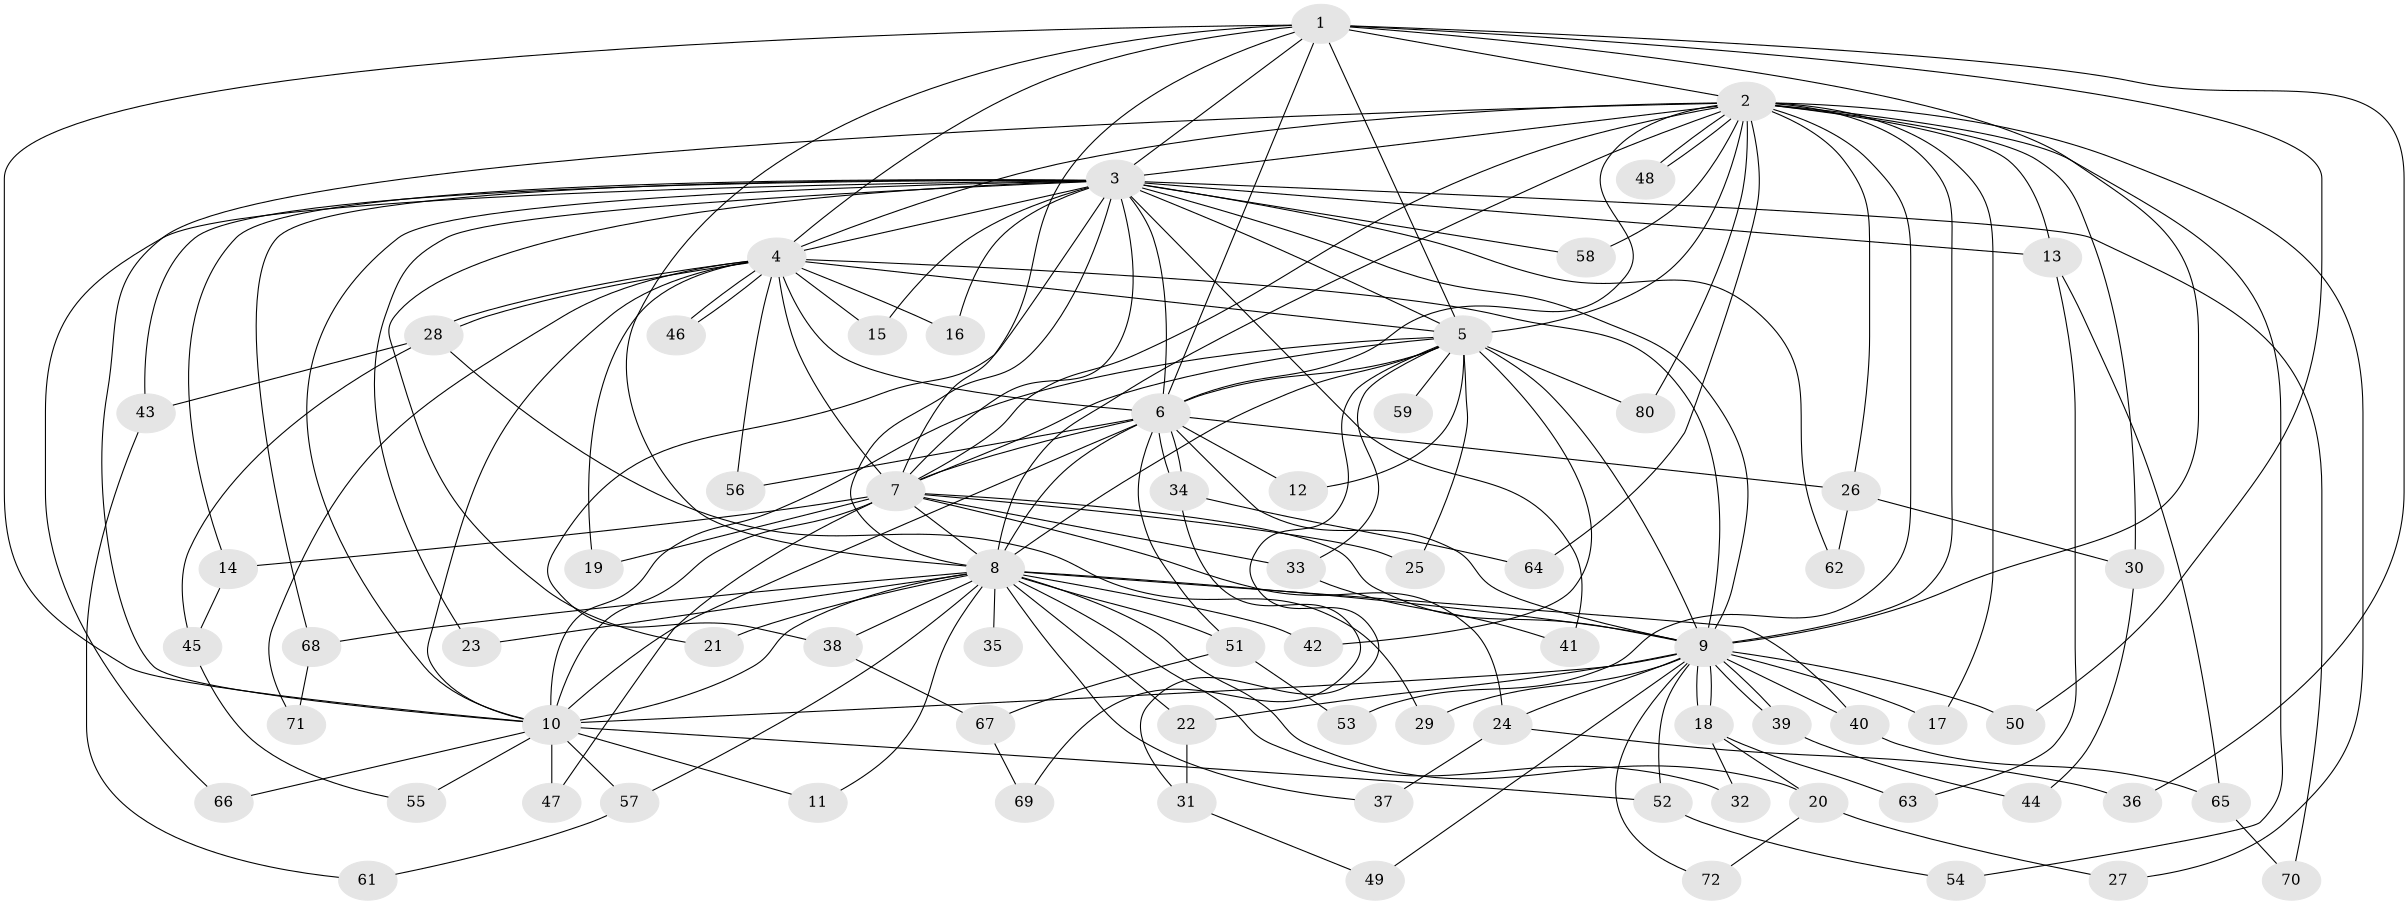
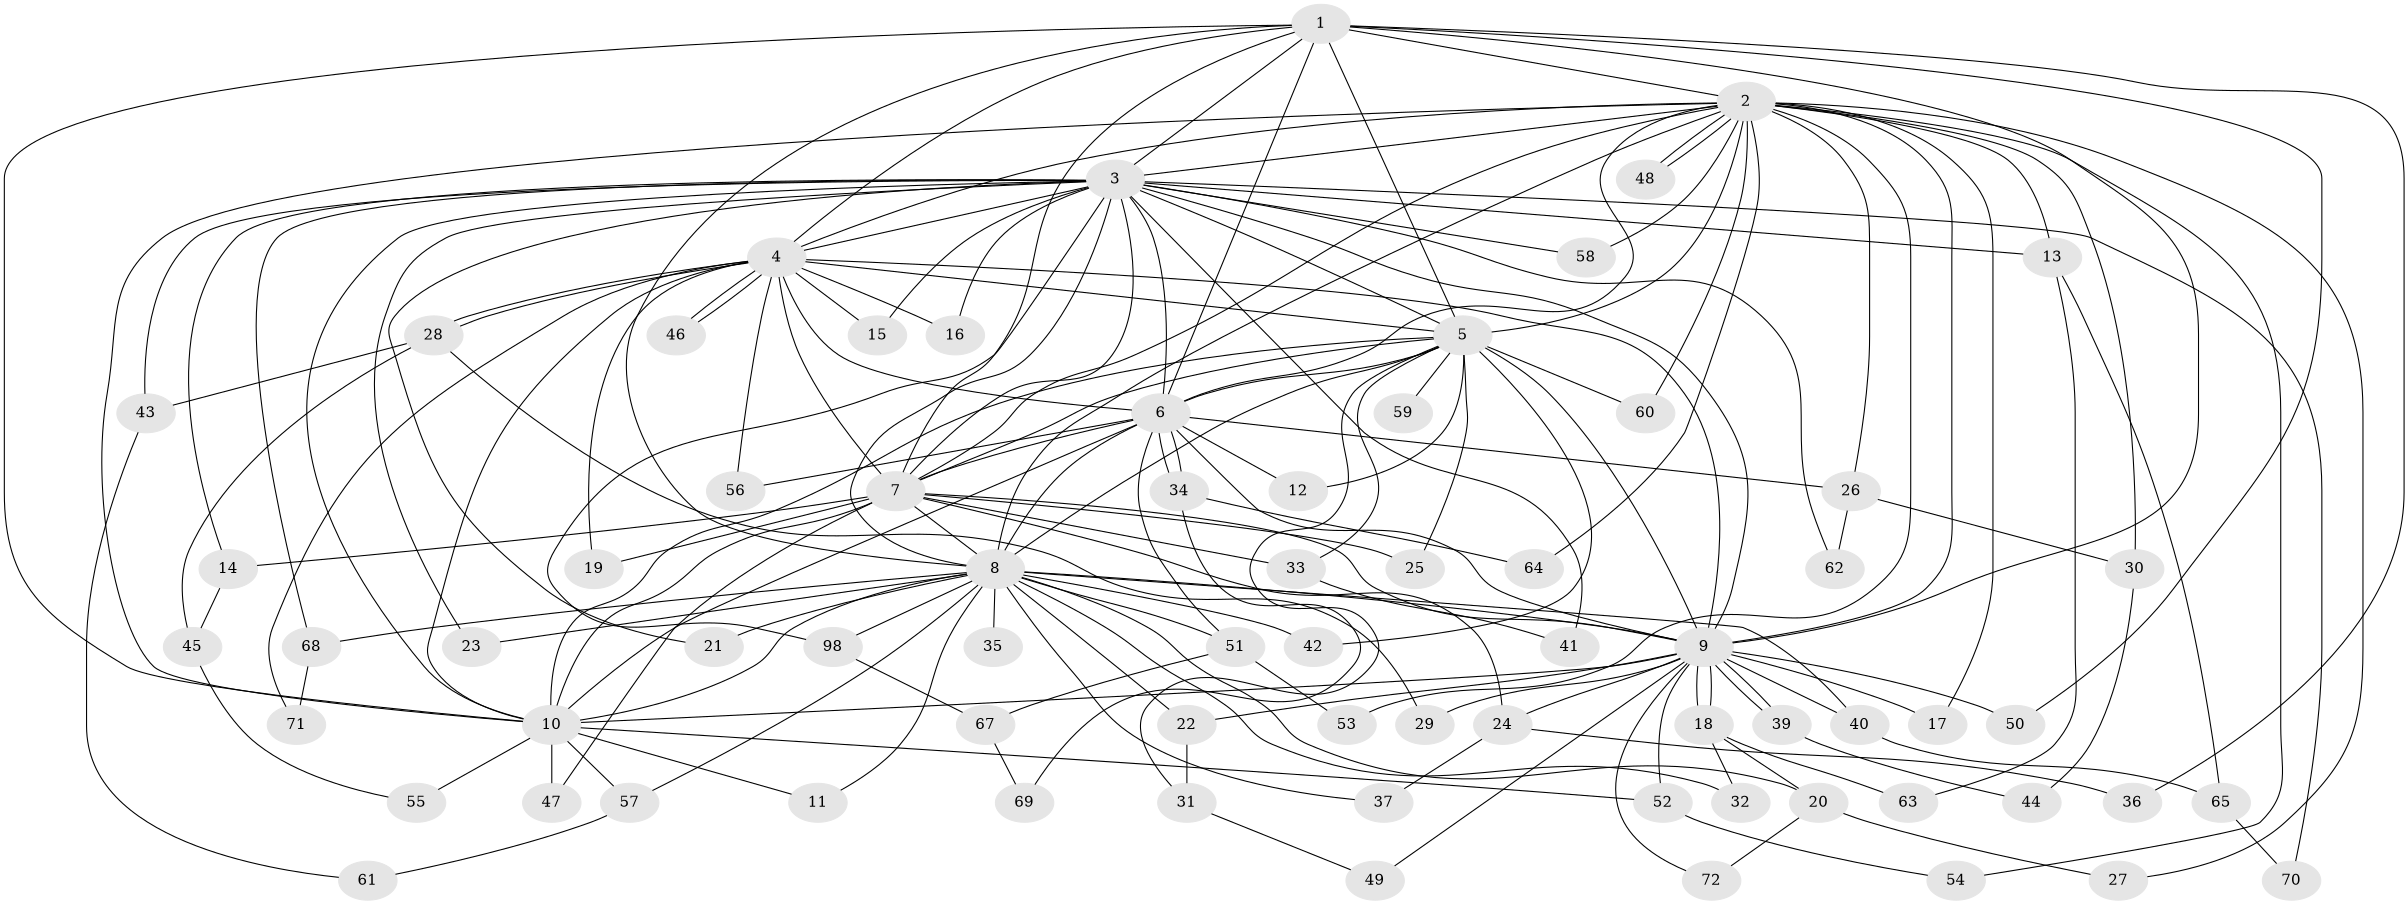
node "80": label "80" -> "60"
node "38": label "38" -> "98"
node "66": removed
